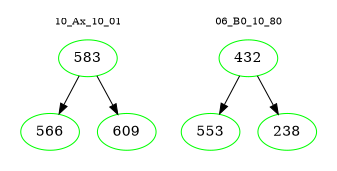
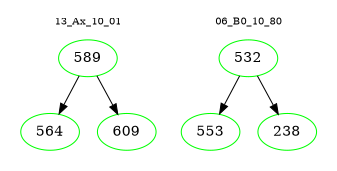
cluster "10_Ax_10_01": label "10_Ax_10_01" -> "13_Ax_10_01"
node "583": label "583" -> "589"
node "432": label "432" -> "532"
node "566": label "566" -> "564"
